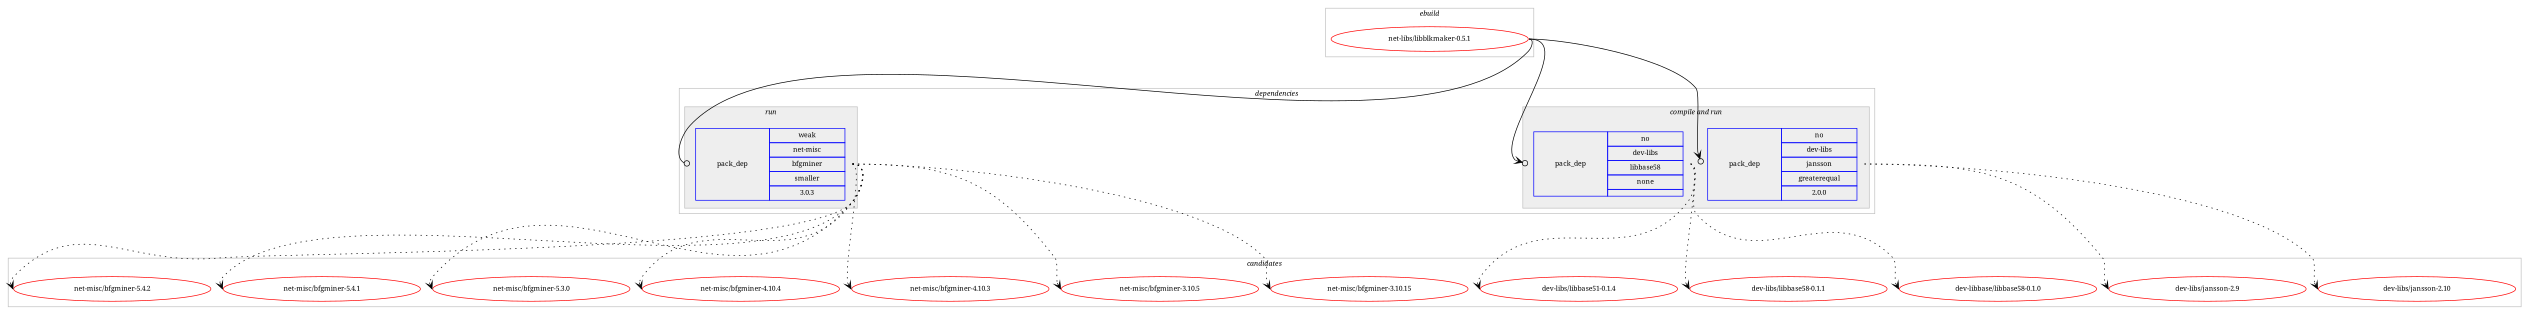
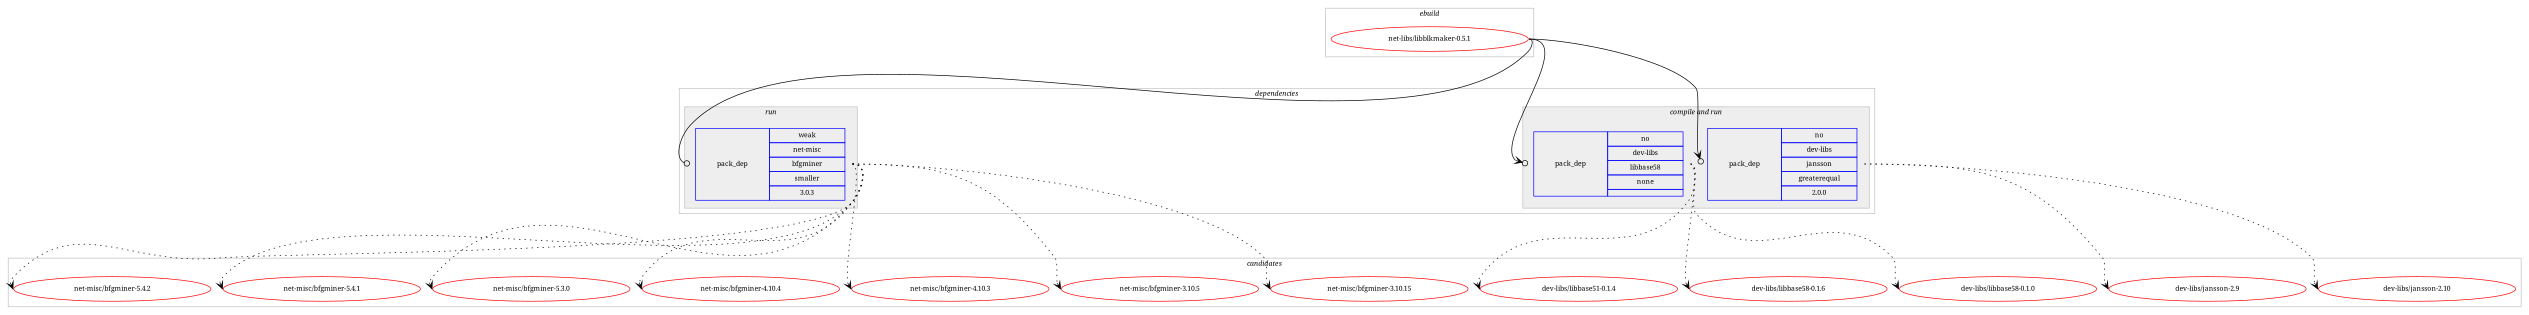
node "dev-libs/libbase58-0.1.1": label "dev-libs/libbase58-0.1.1" -> "dev-libs/libbase58-0.1.6"
node "dev-libbase/libbase58-0.1.0": label "dev-libbase/libbase58-0.1.0" -> "dev-libs/libbase58-0.1.0"
